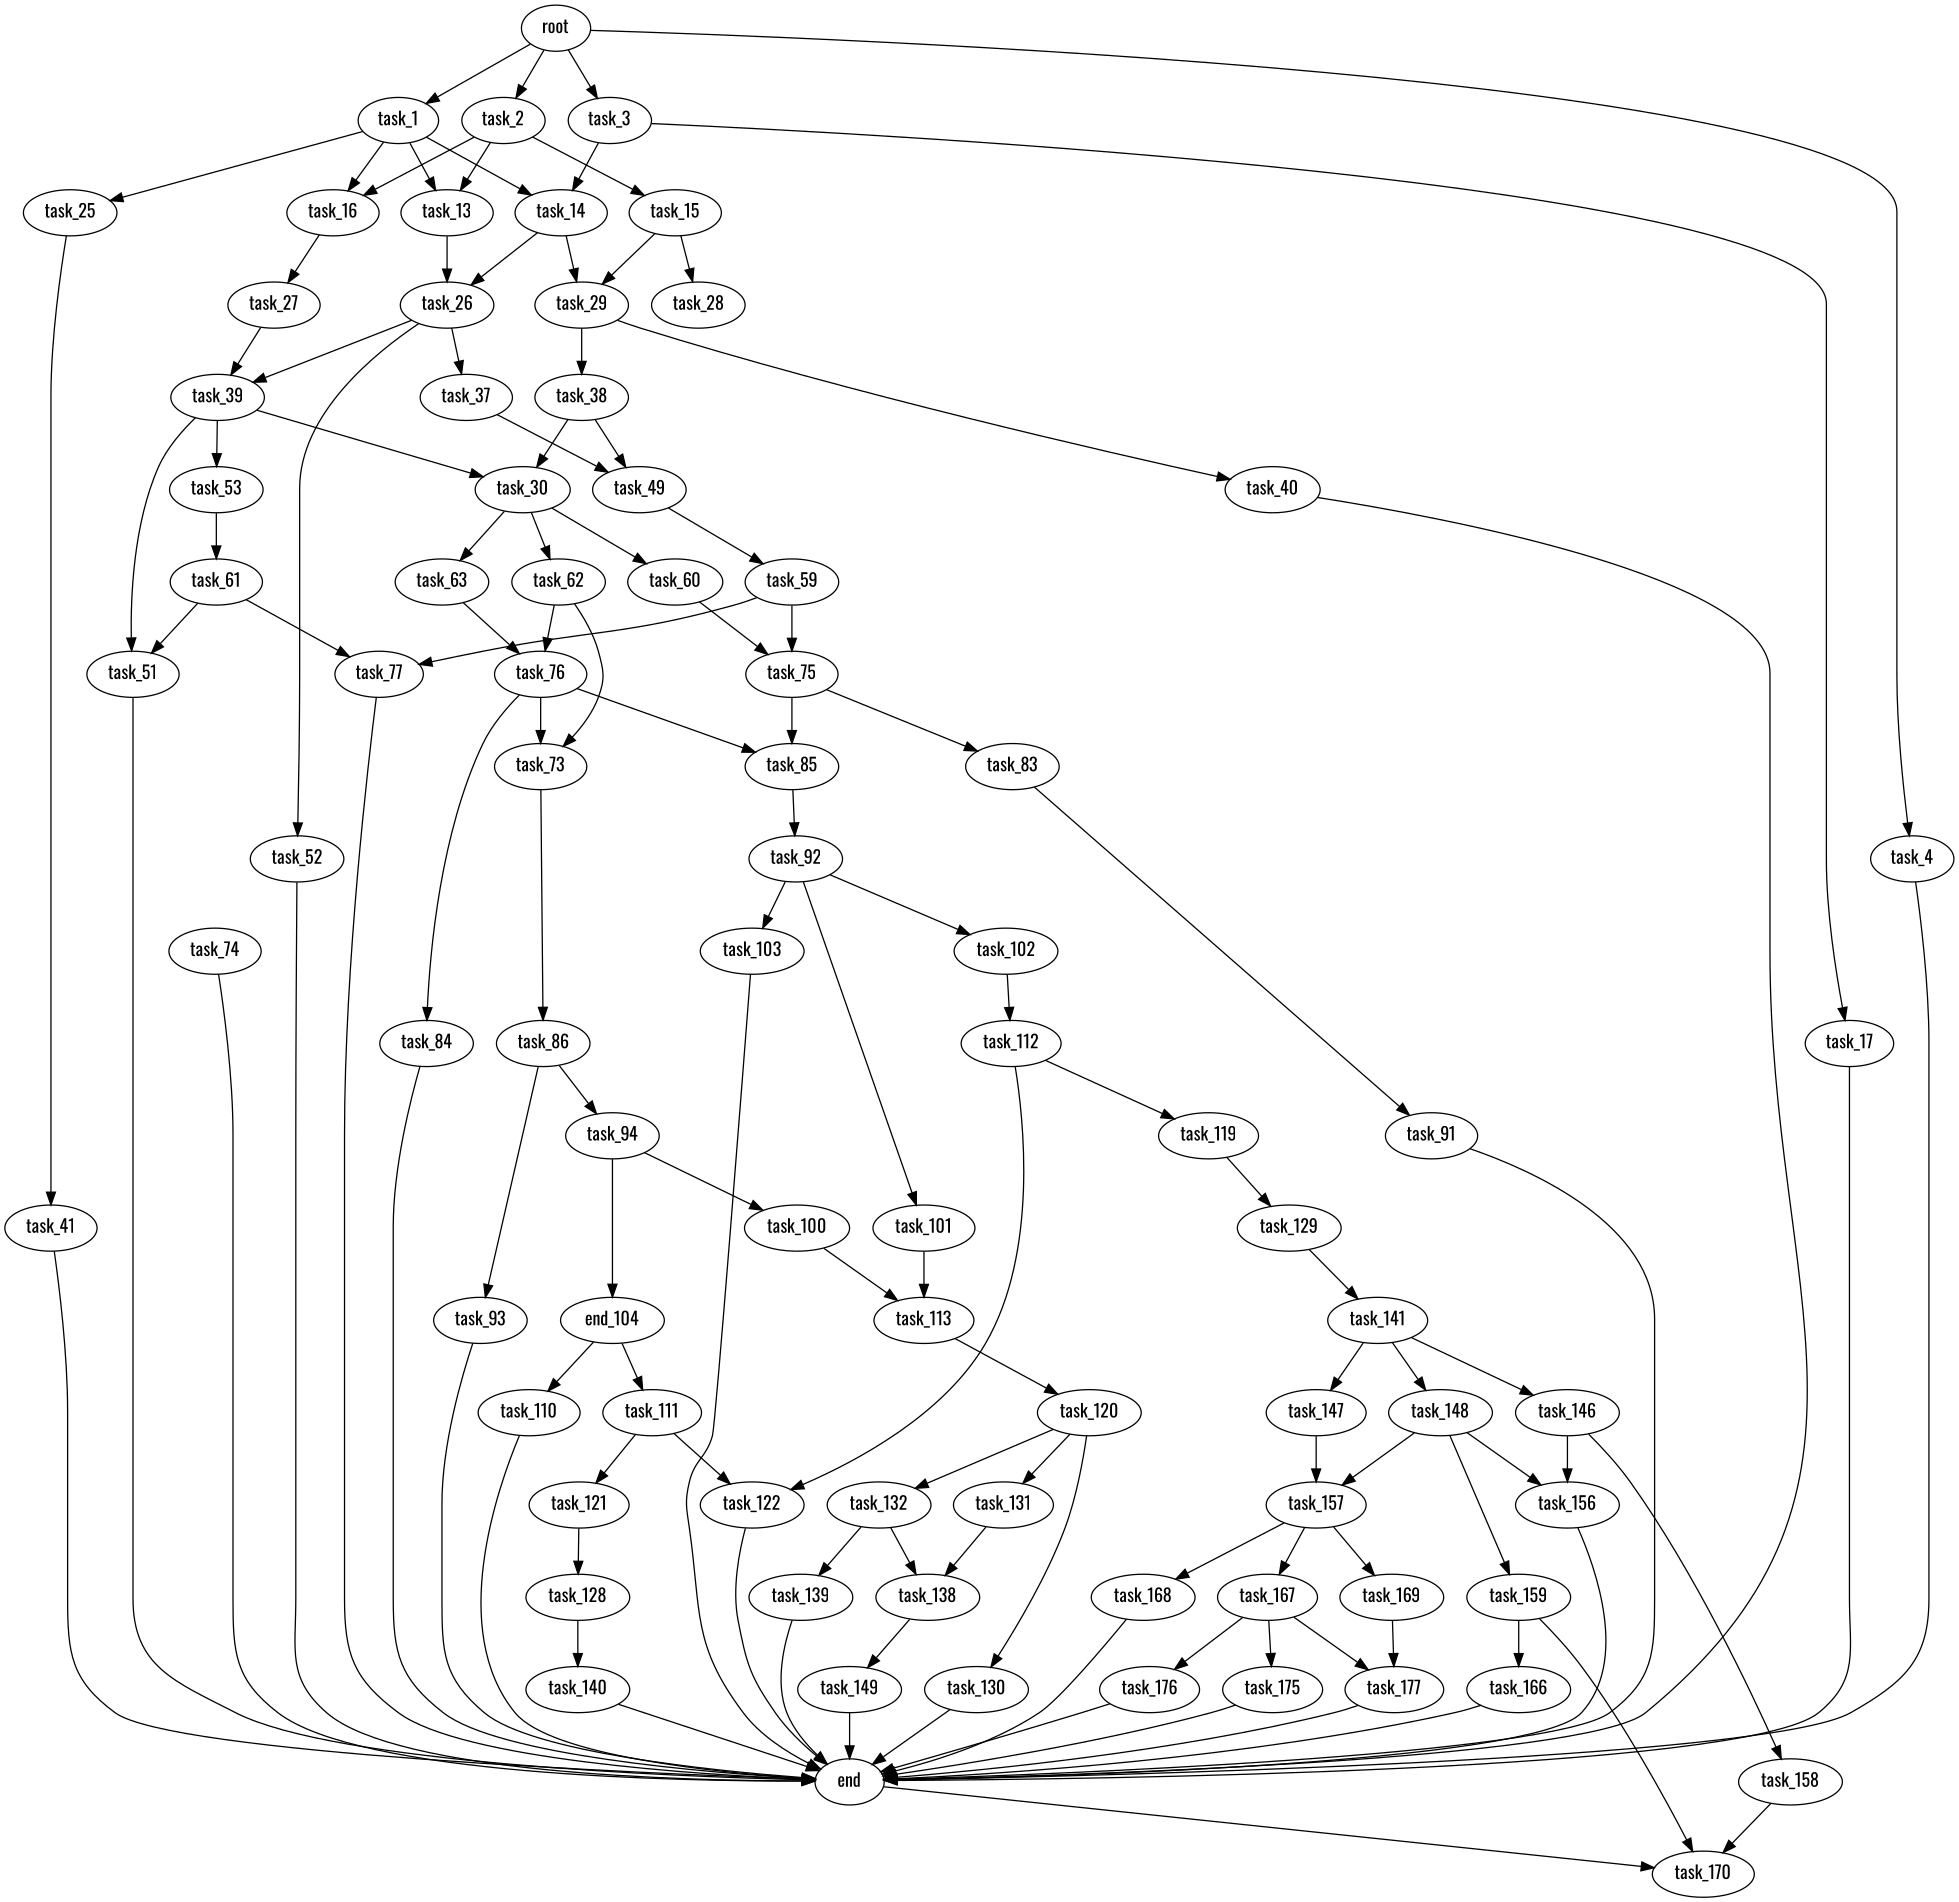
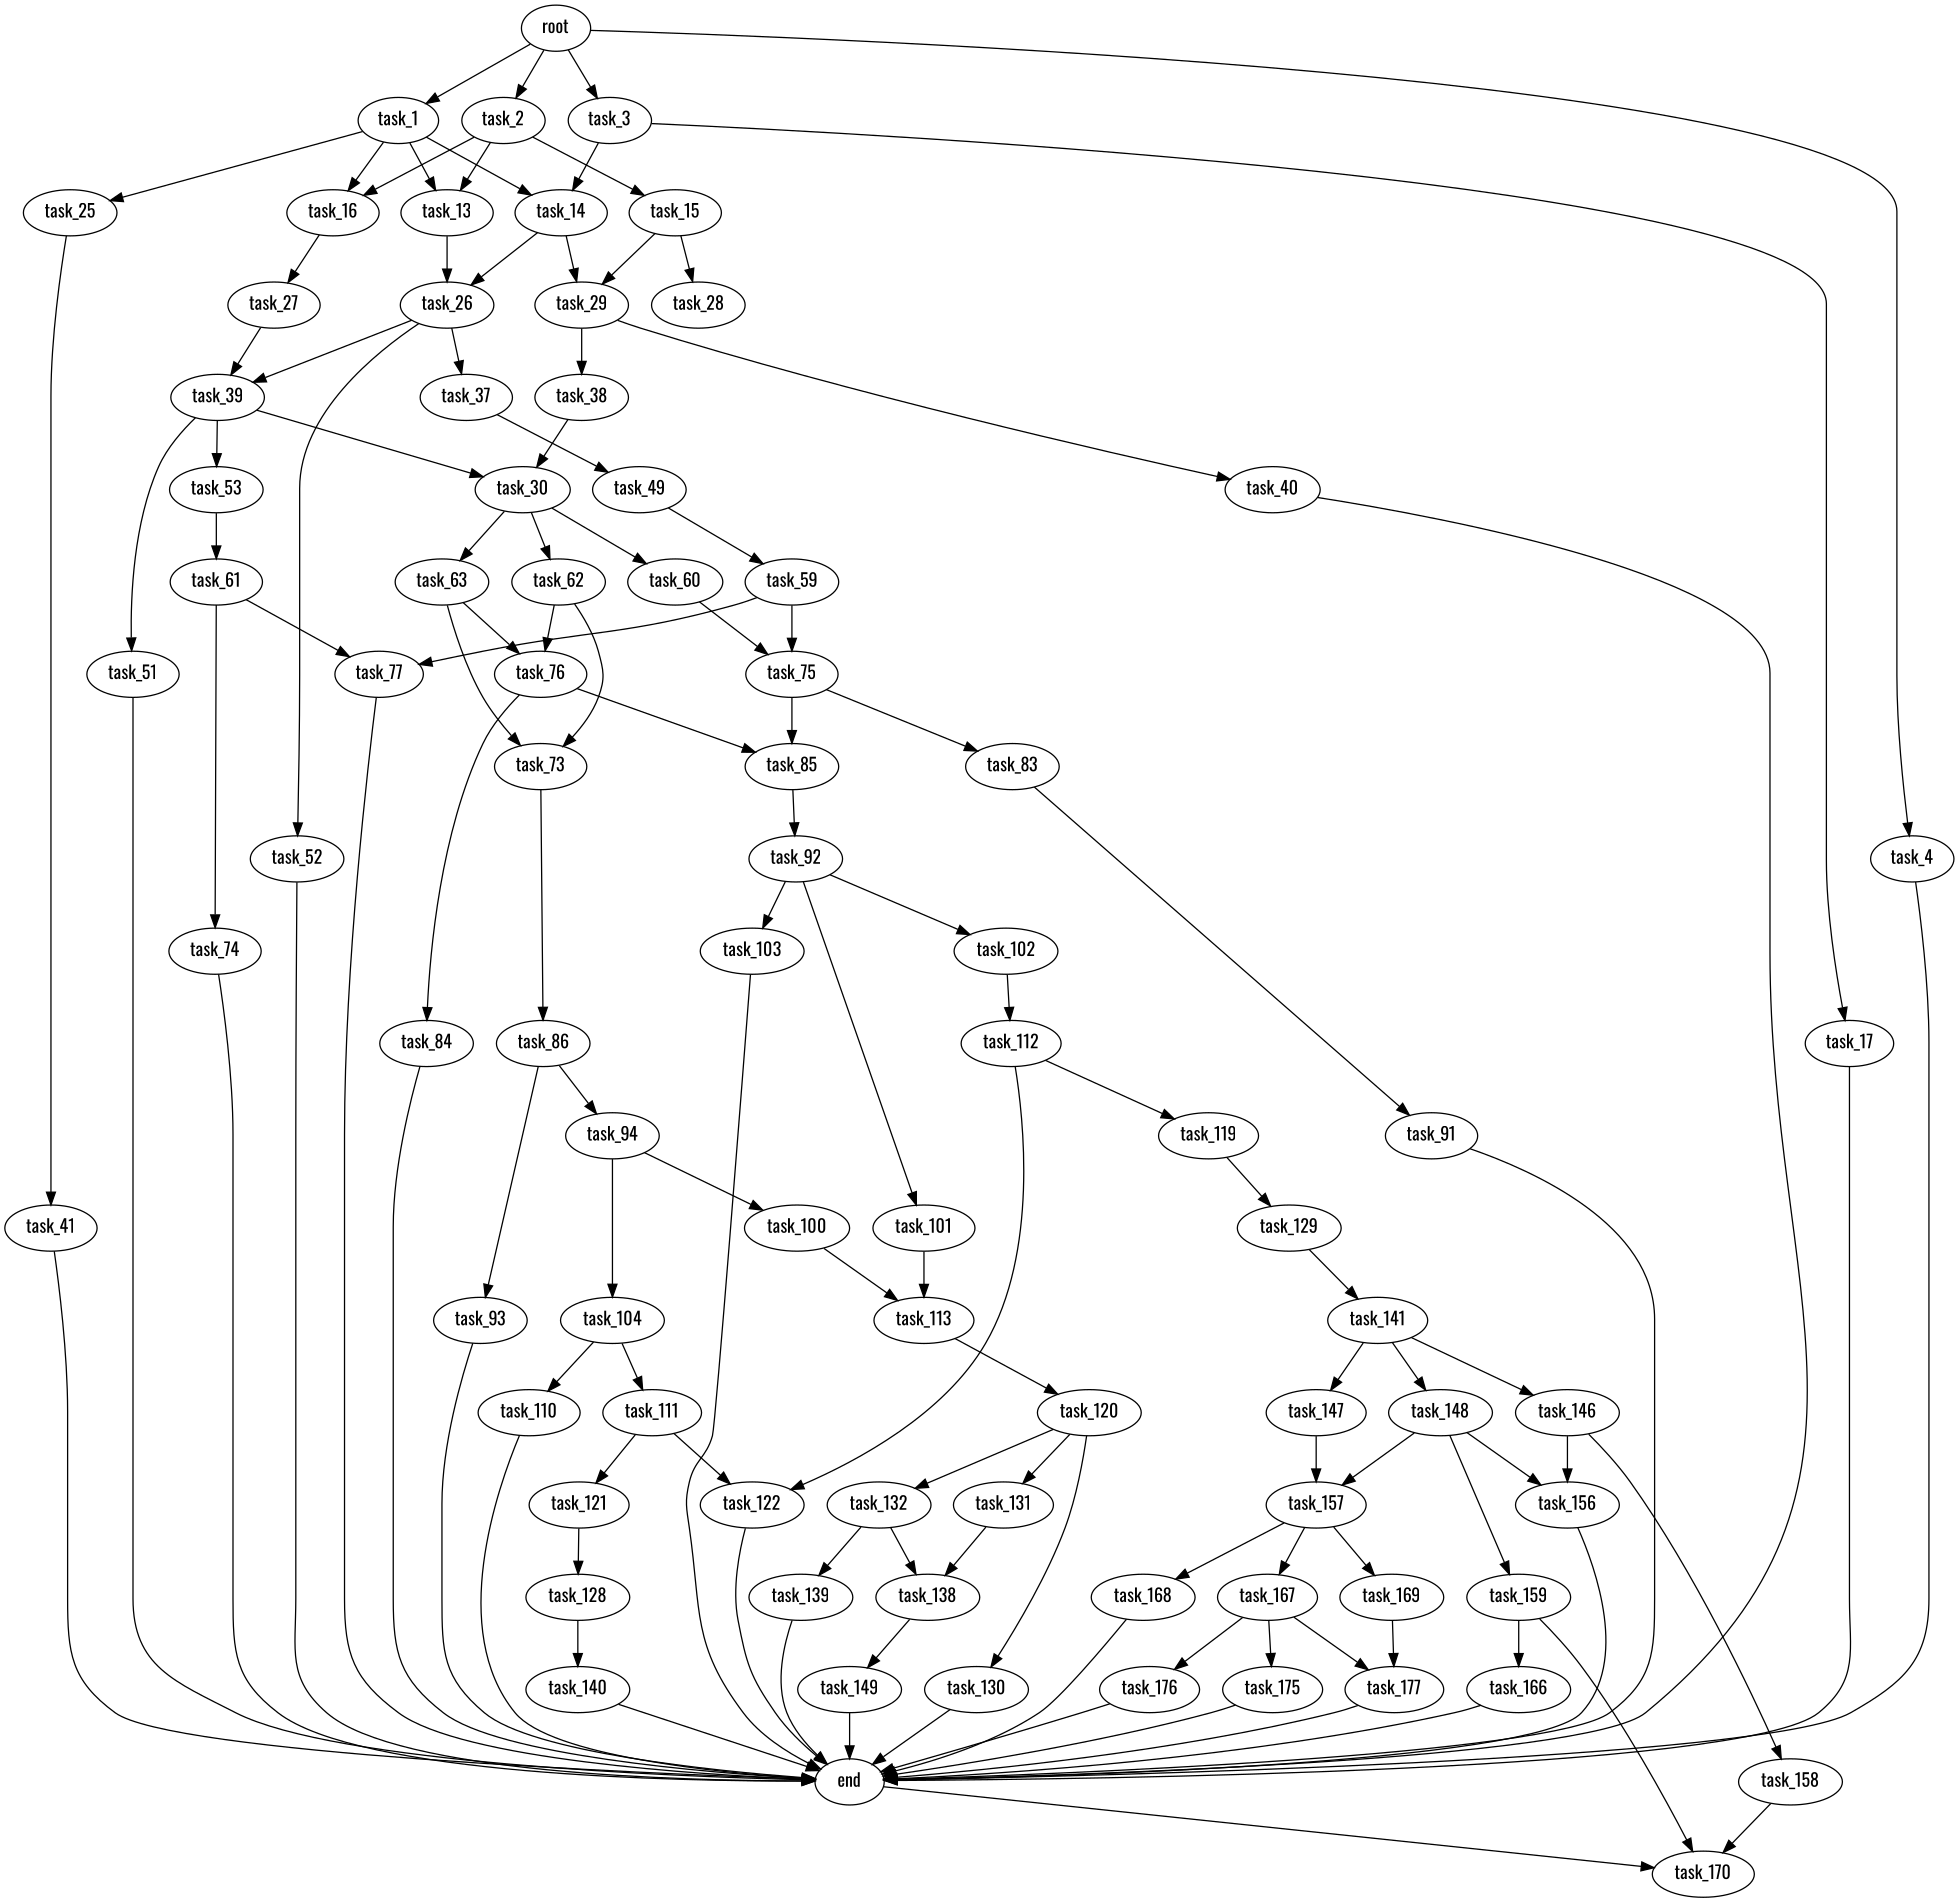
edge "task_38" -> "task_49": removed
edge "task_61" -> "task_51": now "task_61" -> "task_74"
edge "task_76" -> "task_73": now "task_63" -> "task_73"
node "end_104": label "end_104" -> "task_104"
